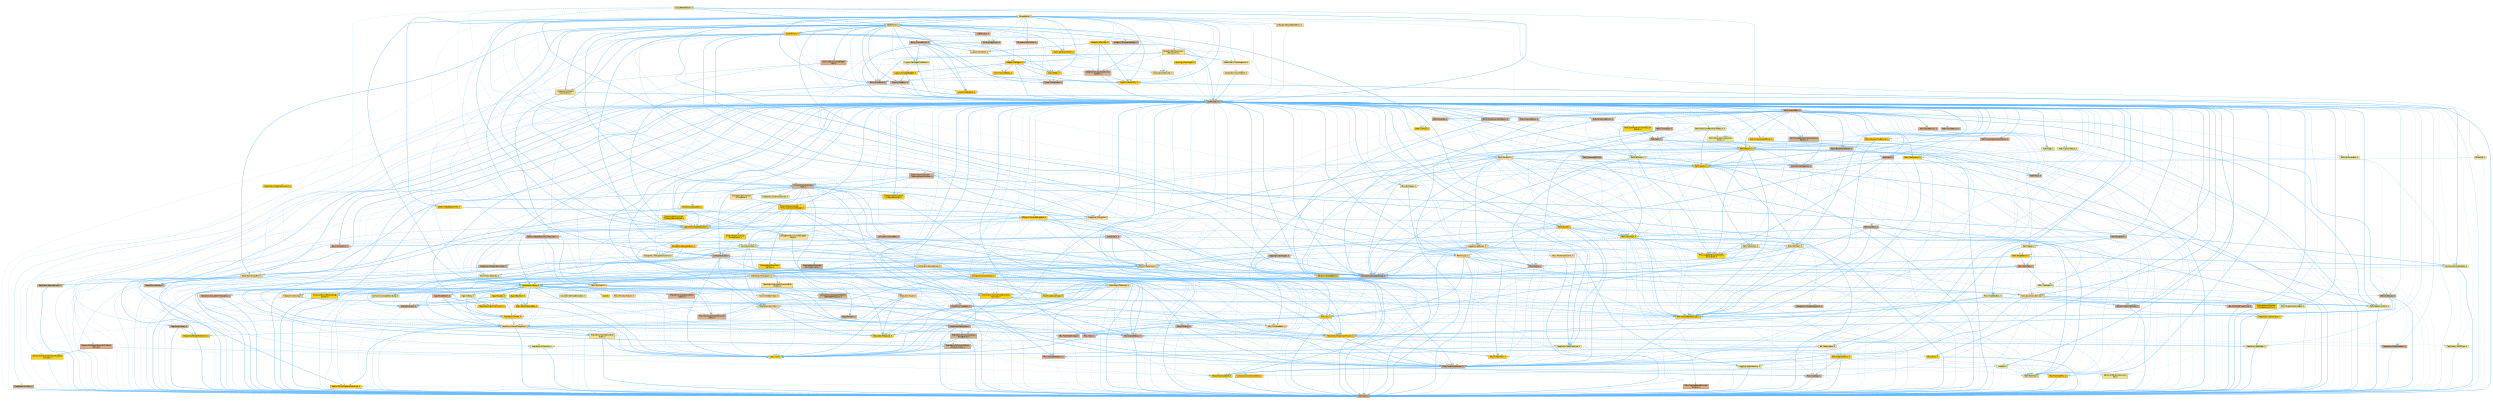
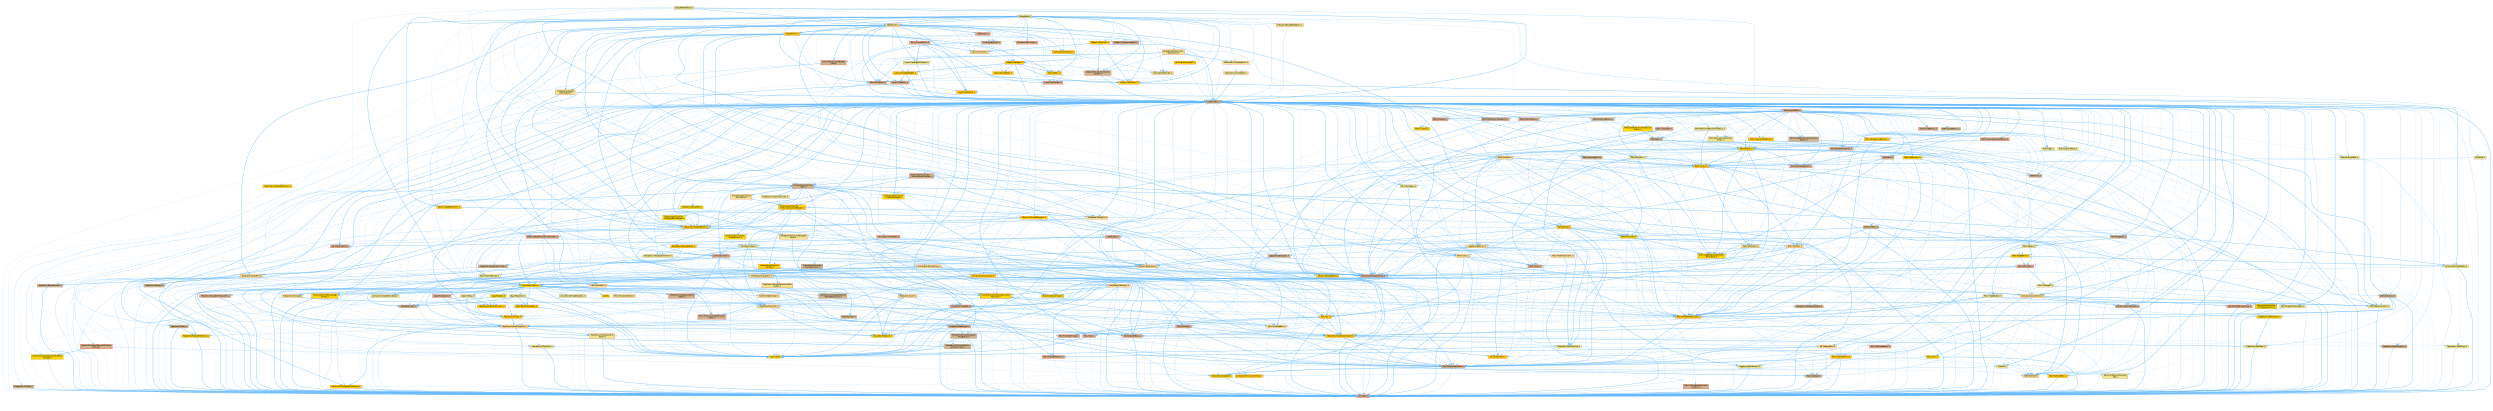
node "Algo/HeapSort.h": fillcolor gold -> khaki
node "HAL/PlatformMemory.h": added
edge "Templates/UnrealTemplate.h" -> "type_traits": now "Algo/HeapSort.h" -> "type_traits"
